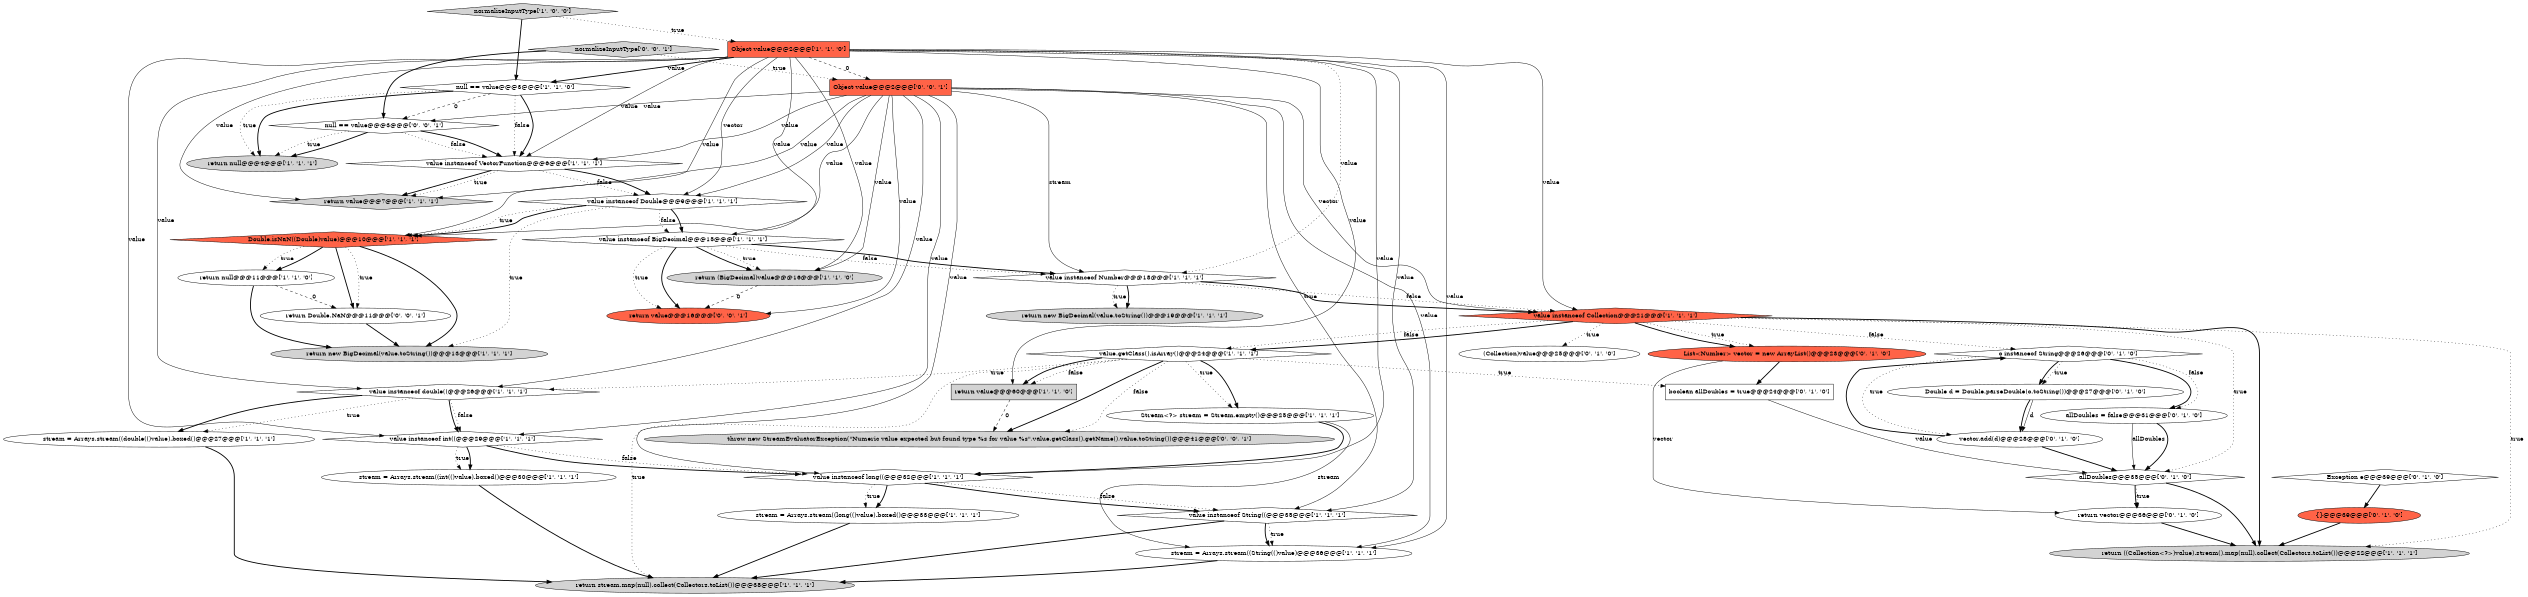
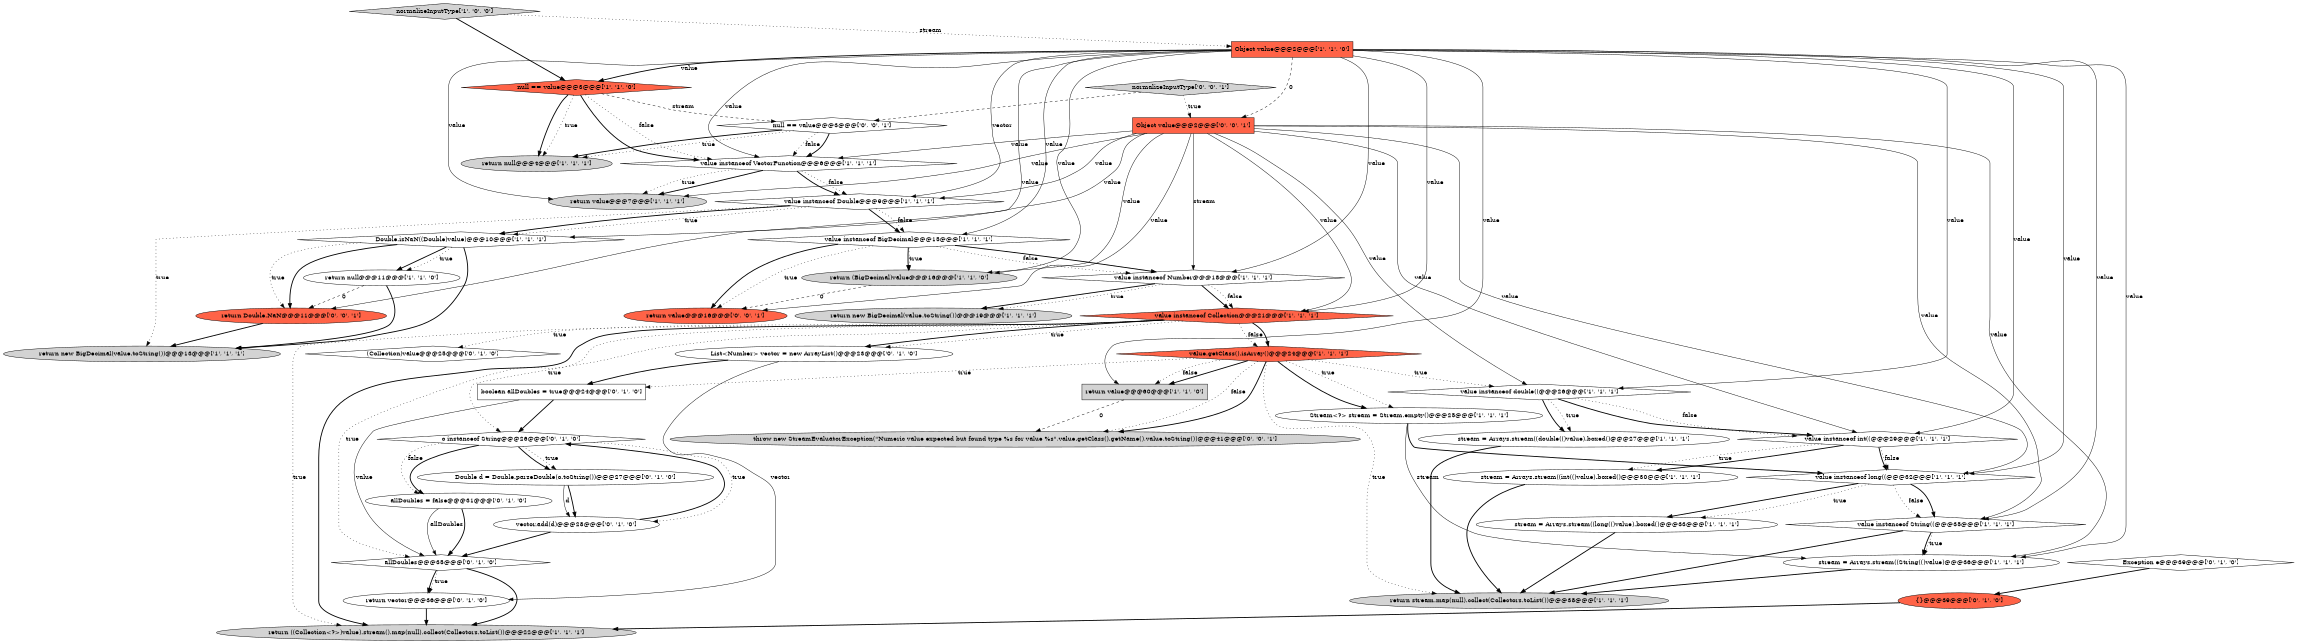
edge "normalizeInputType['1', '0', '0']" -> "Object value@@@2@@@['1', '1', '0']": label "true" -> "stream"
edge "normalizeInputType['0', '0', '1']" -> "null == value@@@3@@@['0', '0', '1']": style bold -> dashed
edge "Object value@@@2@@@['1', '1', '0']" -> "value instanceof Number@@@18@@@['1', '1', '1']": style dotted -> solid
node "null == value@@@3@@@['1', '1', '0']": fillcolor white -> tomato
edge "Object value@@@2@@@['0', '0', '1']" -> "null == value@@@3@@@['0', '0', '1']": removed, label "value"
edge "null == value@@@3@@@['1', '1', '0']" -> "null == value@@@3@@@['0', '0', '1']": label "0" -> "stream"
edge "Object value@@@2@@@['1', '1', '0']" -> "Double.isNaN((Double)value)@@@10@@@['1', '1', '1']": now "Object value@@@2@@@['1', '1', '0']" -> "return Double.NaN@@@11@@@['0', '0', '1']"
node "return value@@@7@@@['1', '1', '1']": shape diamond -> ellipse
edge "Object value@@@2@@@['0', '0', '1']" -> "value instanceof Collection@@@21@@@['1', '1', '1']": label "vector" -> "value"
node "Double.isNaN((Double)value)@@@10@@@['1', '1', '1']": fillcolor tomato -> white
edge "Object value@@@2@@@['0', '0', '1']" -> "value instanceof String((@@@35@@@['1', '1', '1']": label "true" -> "value"
node "return Double.NaN@@@11@@@['0', '0', '1']": fillcolor white -> tomato
edge "value instanceof Collection@@@21@@@['1', '1', '1']" -> "o instanceof String@@@26@@@['0', '1', '0']": label "false" -> "true"
node "value.getClass().isArray()@@@24@@@['1', '1', '1']": fillcolor white -> tomato
node "(Collection)value@@@25@@@['0', '1', '0']": shape ellipse -> diamond
node "List<Number> vector = new ArrayList()@@@23@@@['0', '1', '0']": fillcolor tomato -> white
edge "boolean allDoubles = true@@@24@@@['0', '1', '0']" -> "o instanceof String@@@26@@@['0', '1', '0']": added
